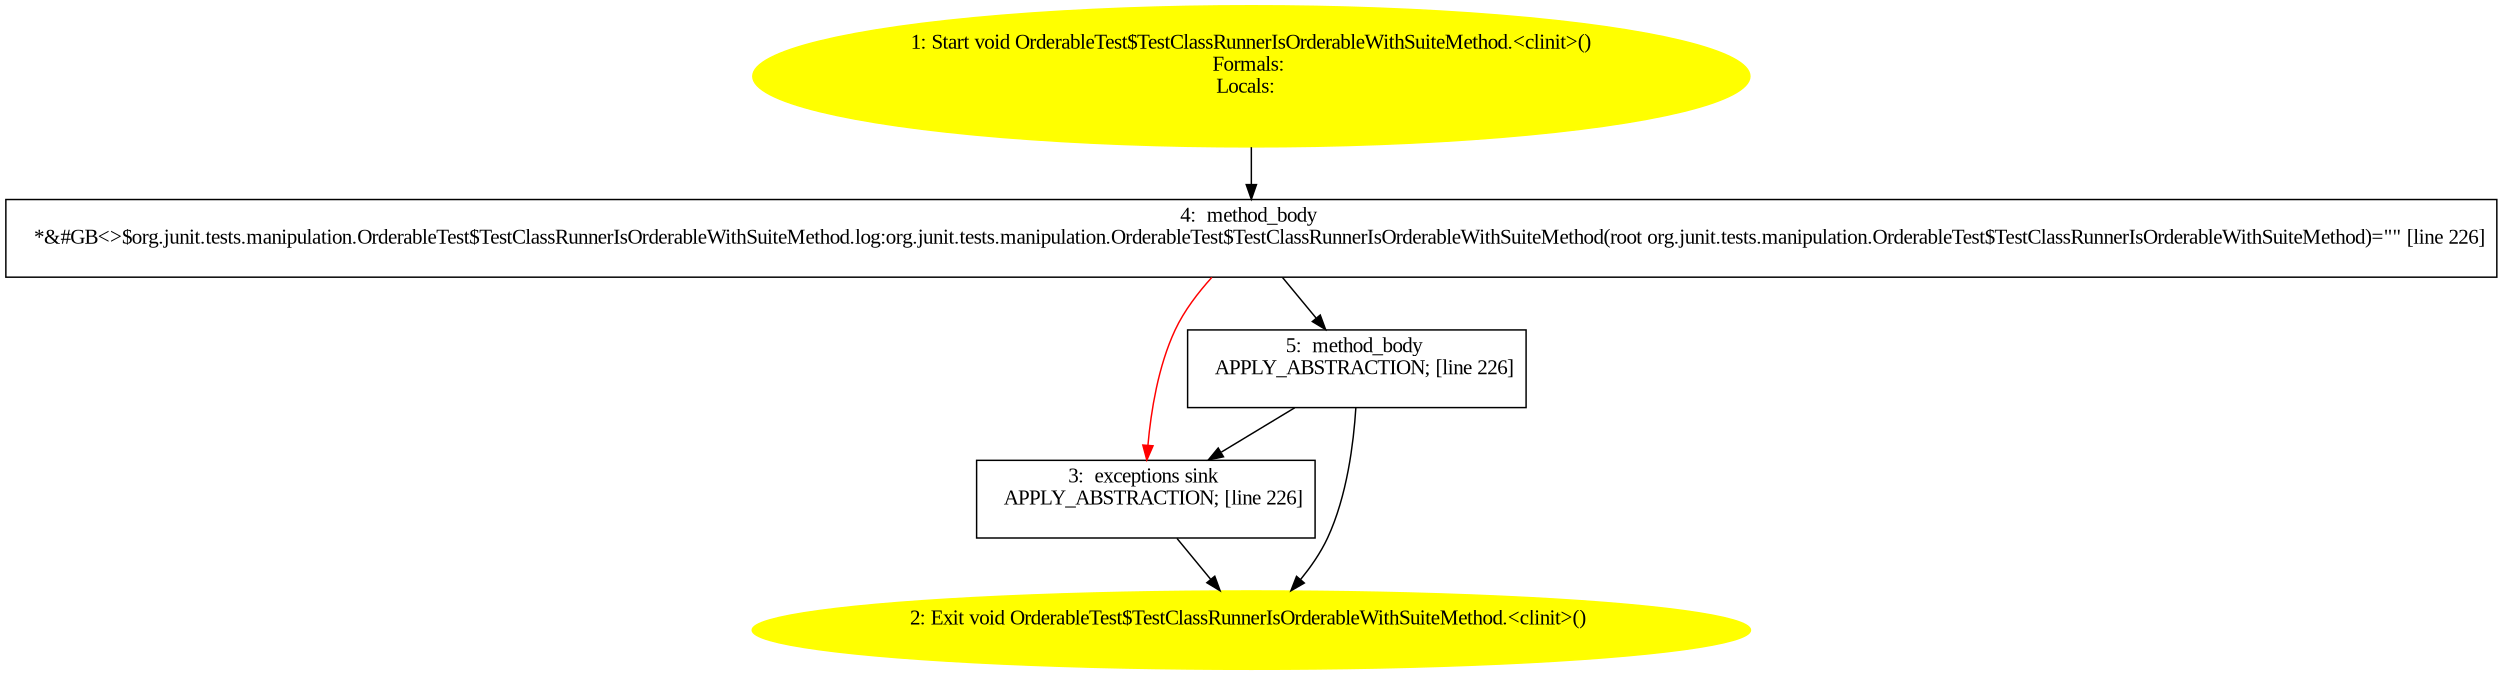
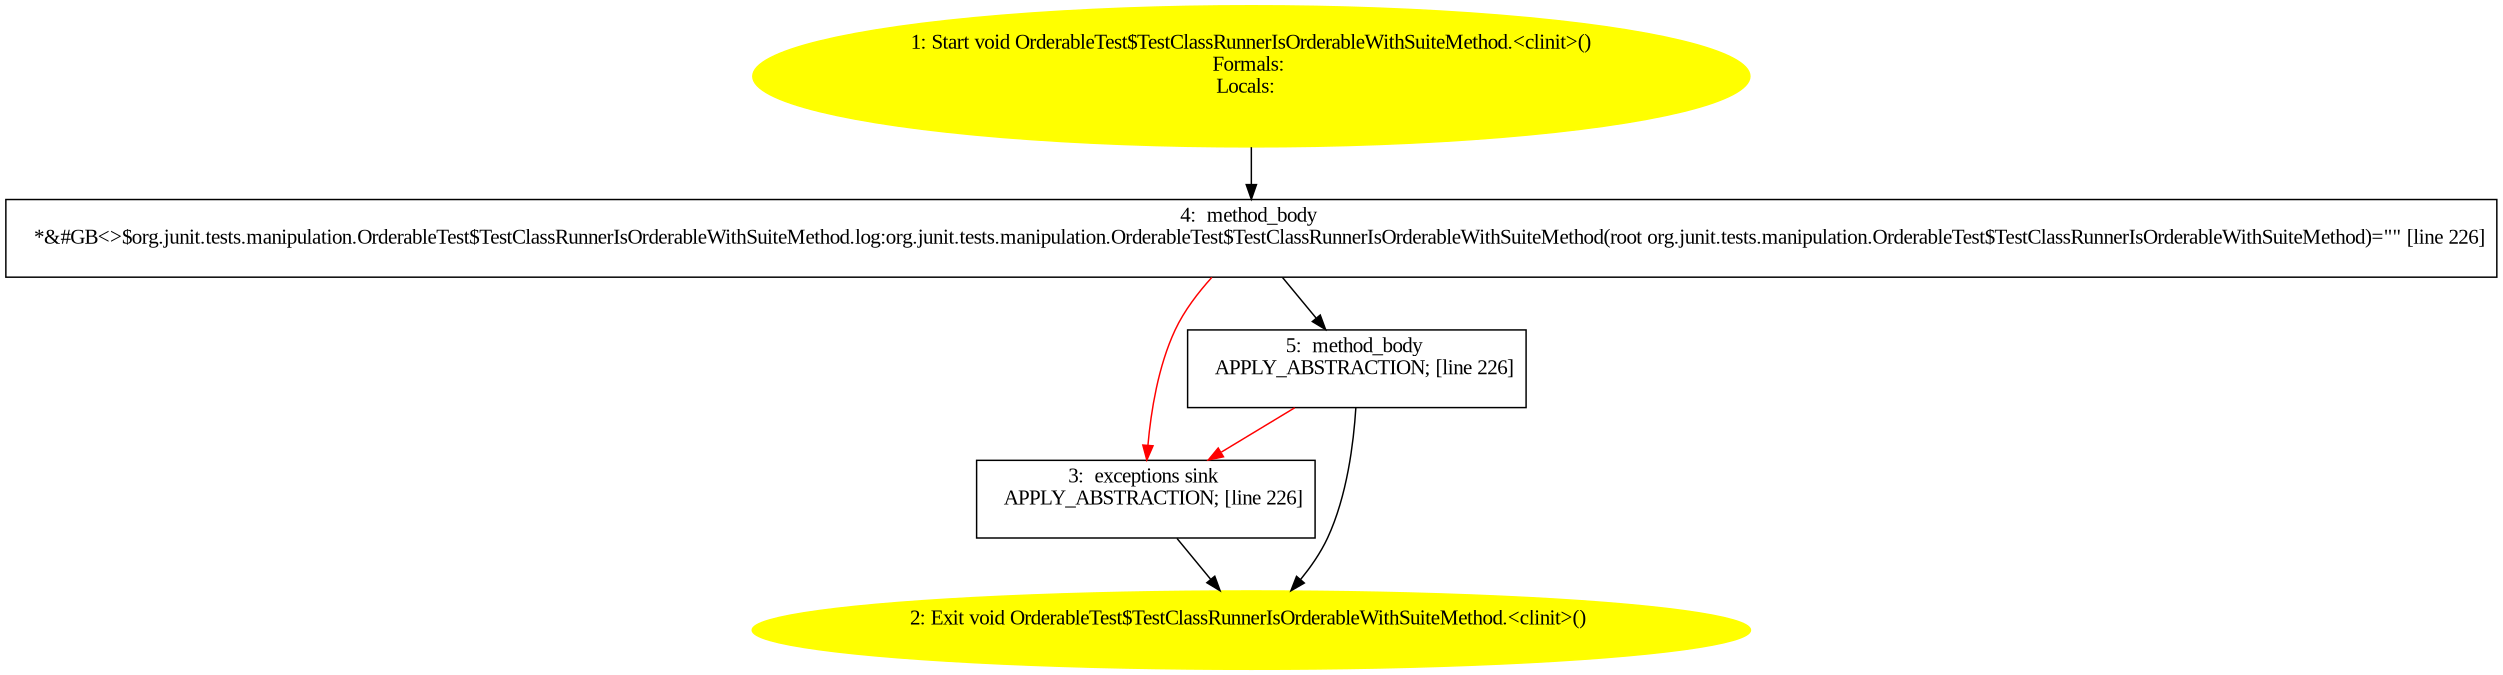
edge "5:  method_body APPLY_ABSTRACTION; [line 226]" -> "3:  exceptions sink APPLY_ABSTRACTION; [line 226]": color black -> red
